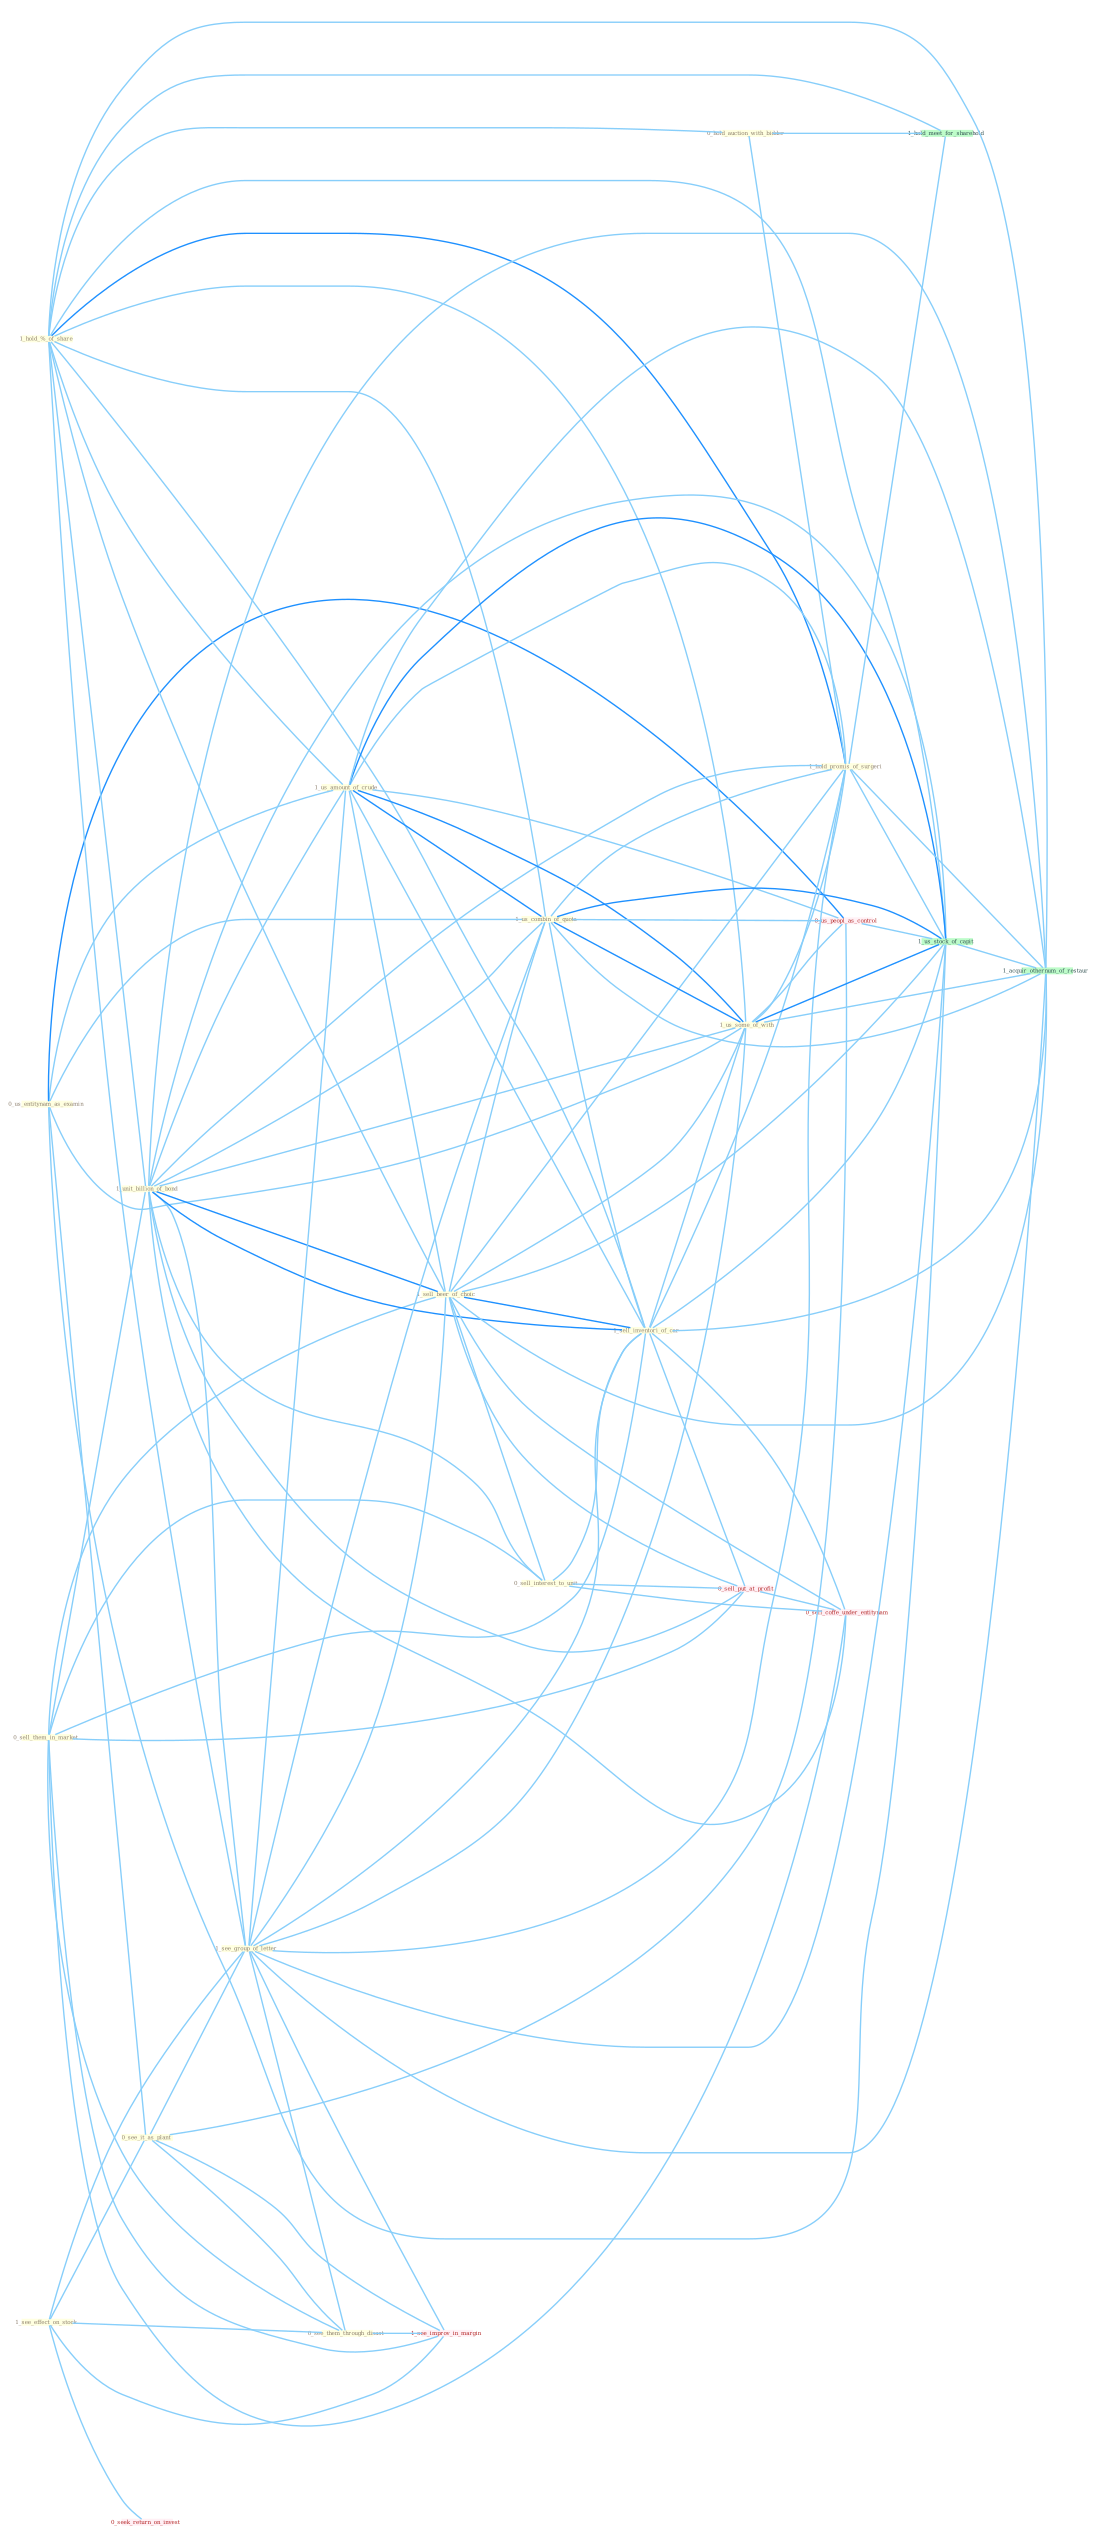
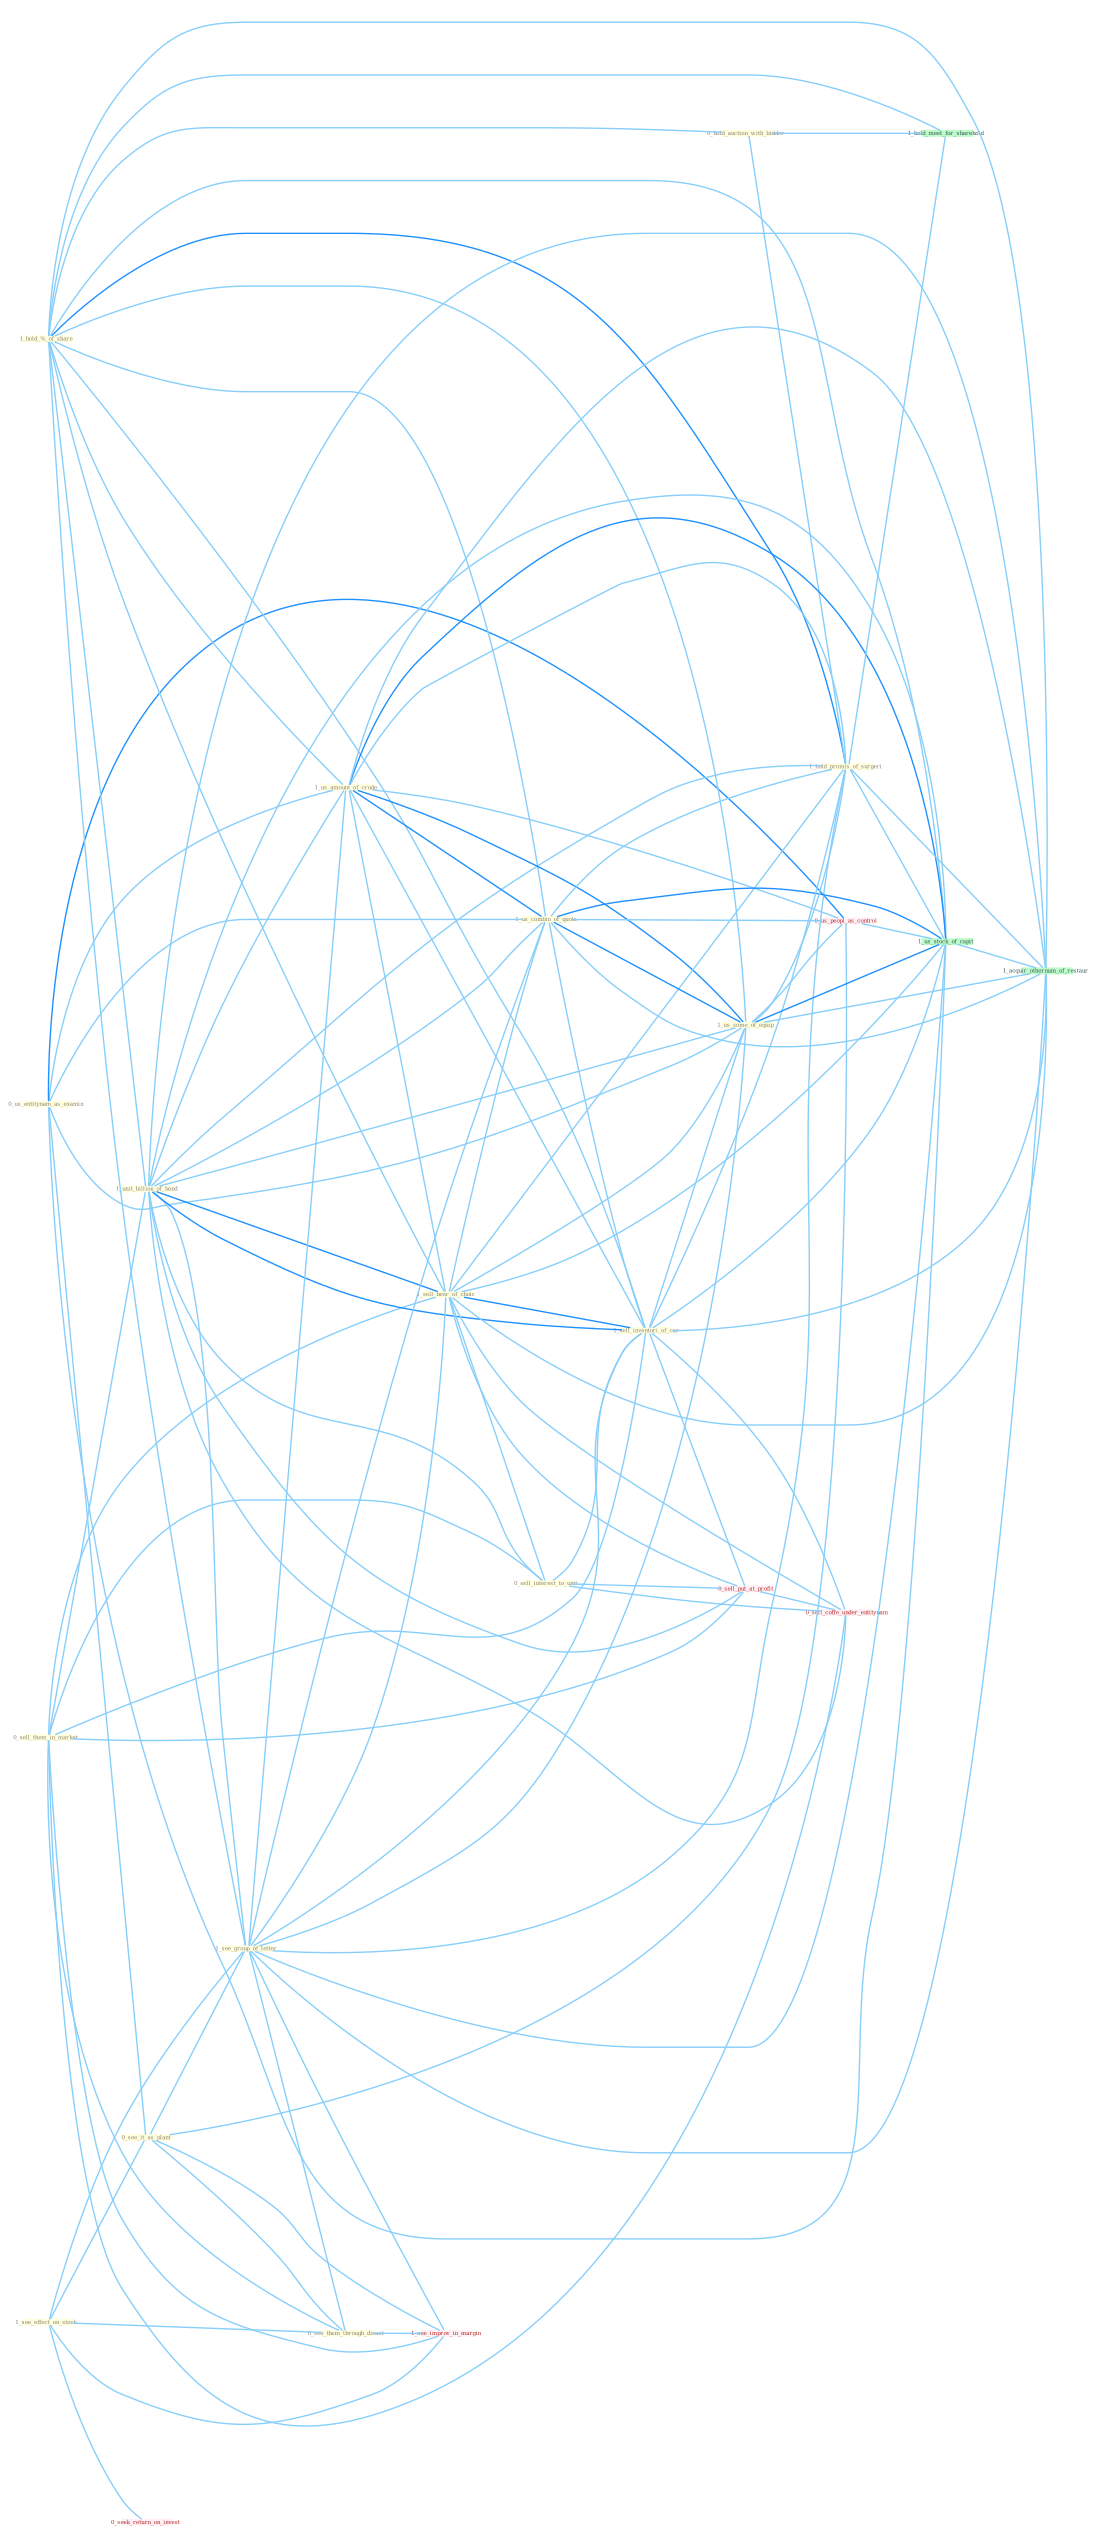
node "1_us_some_of_with": label "1_us_some_of_with" -> "1_us_some_of_equip"
